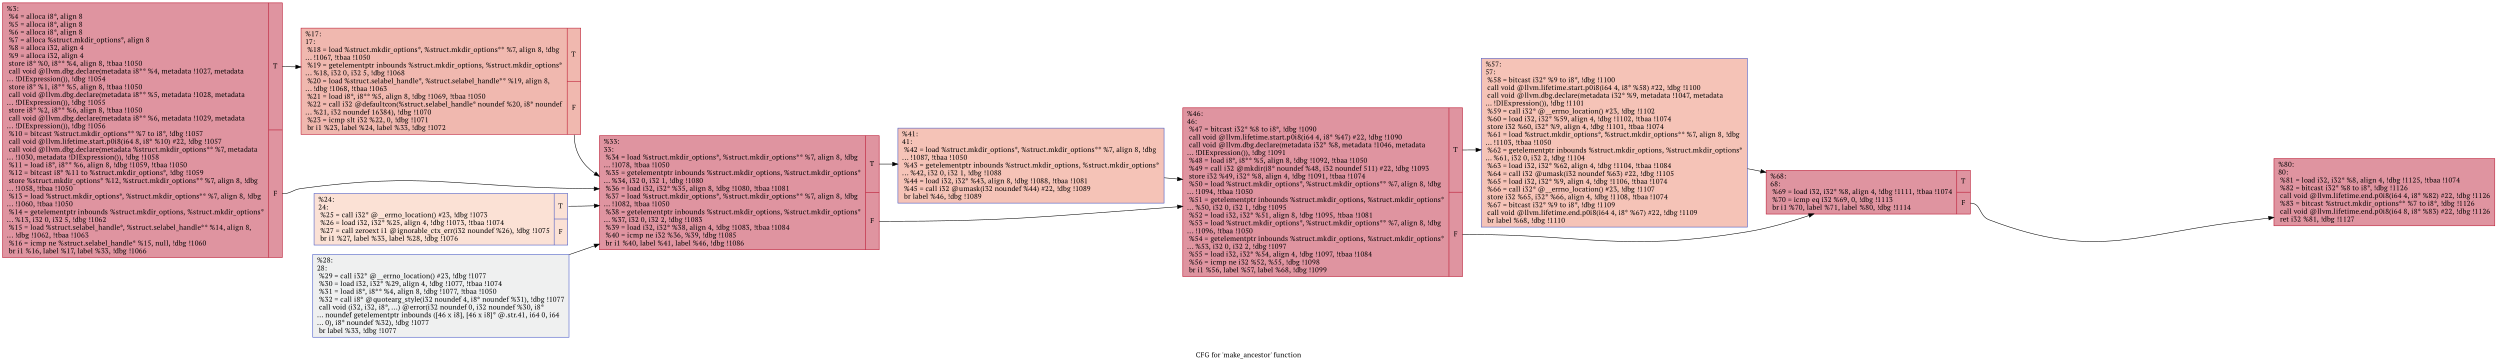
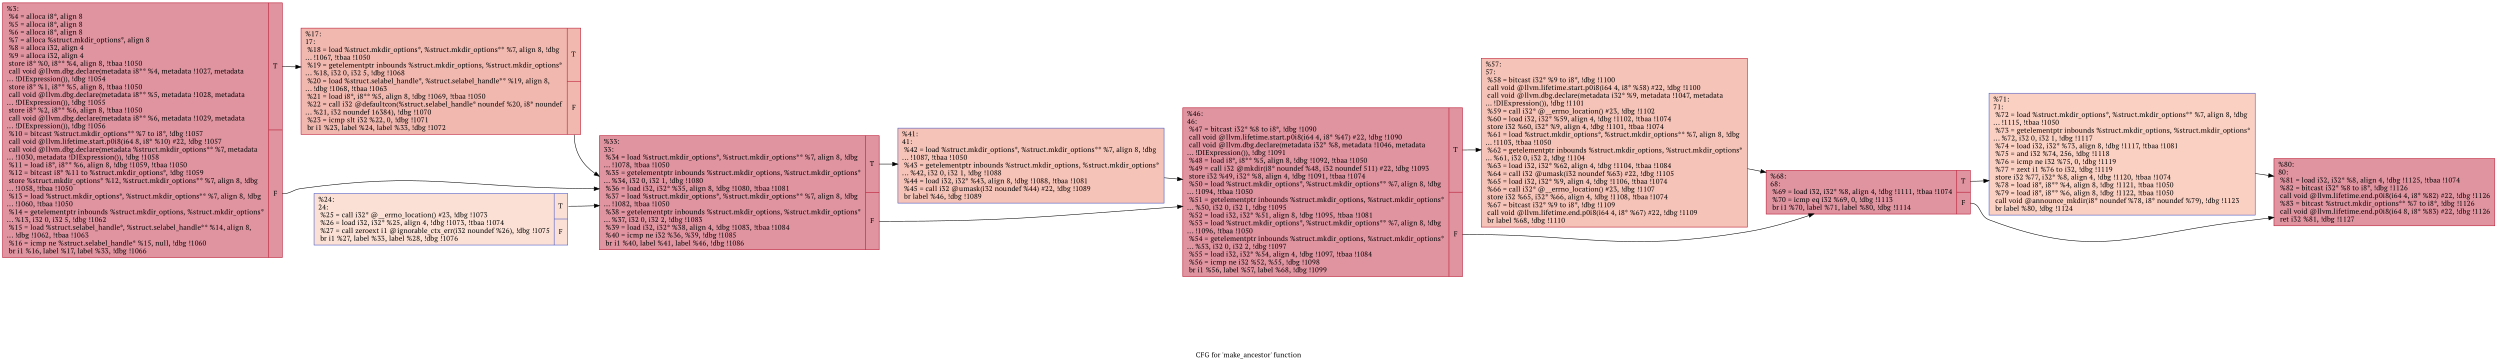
node "%57:": color #3d50c3ff -> #b70d28ff
node "%71:": added
node "%28:": removed
